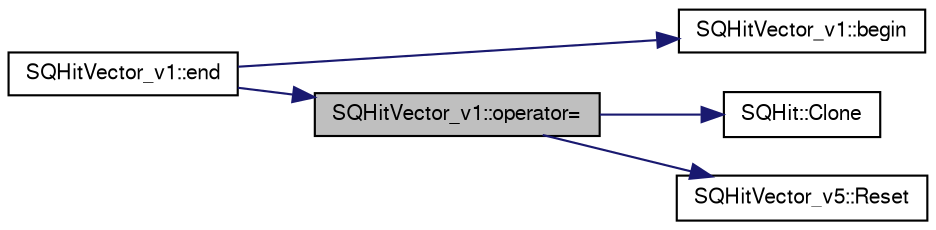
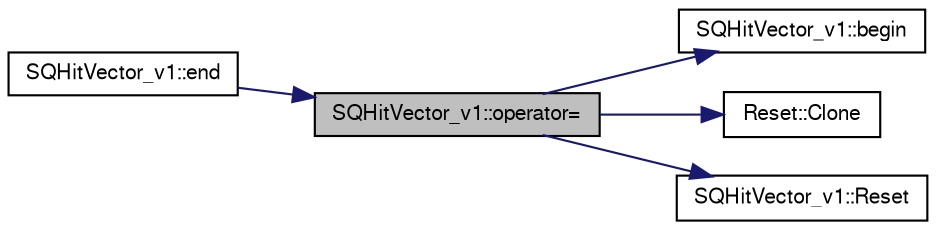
edge "SQHitVector_v1::end" -> "SQHitVector_v1::begin": now "SQHitVector_v1::operator=" -> "SQHitVector_v1::begin"
node "SQHit::Clone": label "SQHit::Clone" -> "Reset::Clone"
node "SQHitVector_v5::Reset": label "SQHitVector_v5::Reset" -> "SQHitVector_v1::Reset"
